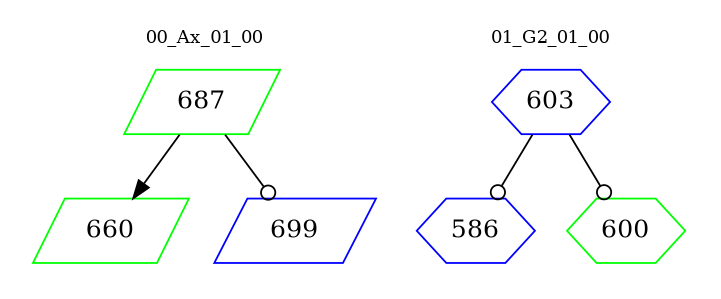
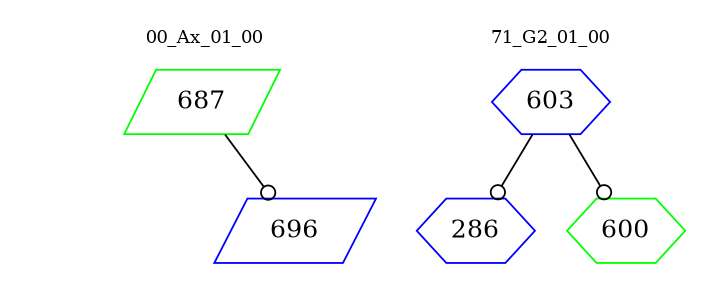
cluster "01_G2_01_00": label "01_G2_01_00" -> "71_G2_01_00"
node "660": removed
node "699": label "699" -> "696"
node "586": label "586" -> "286"
